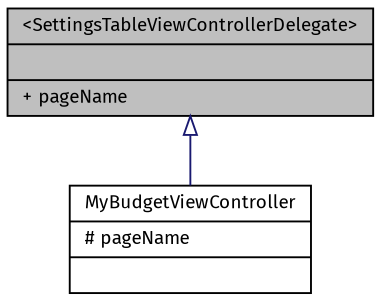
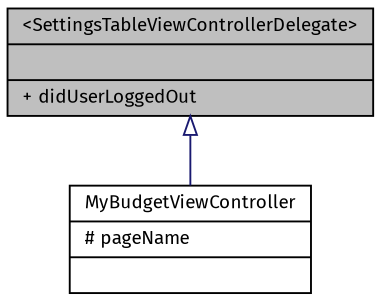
node "<SettingsTableViewControllerDelegate>": text "+ pageName" -> "+ didUserLoggedOut"
